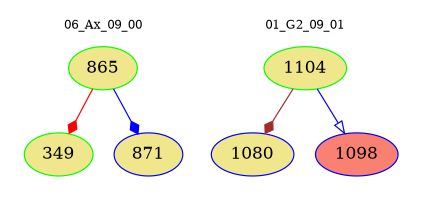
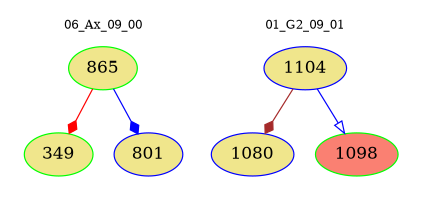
node "1104": color green -> blue
node "871": label "871" -> "801"
node "1098": color blue -> green
